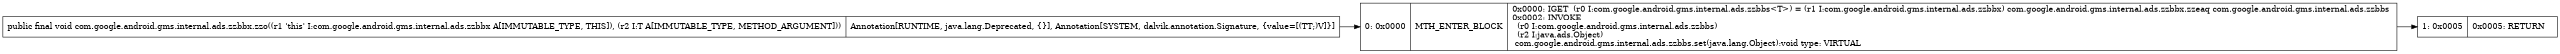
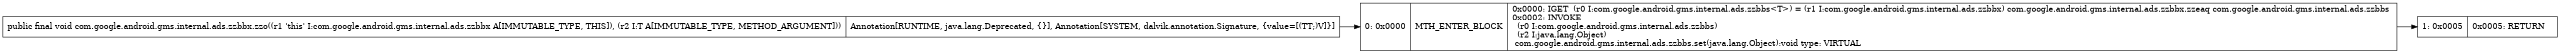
node "0: 0x0000": text "(r2 I:java.ads.Object)" -> "(r2 I:java.lang.Object)"
